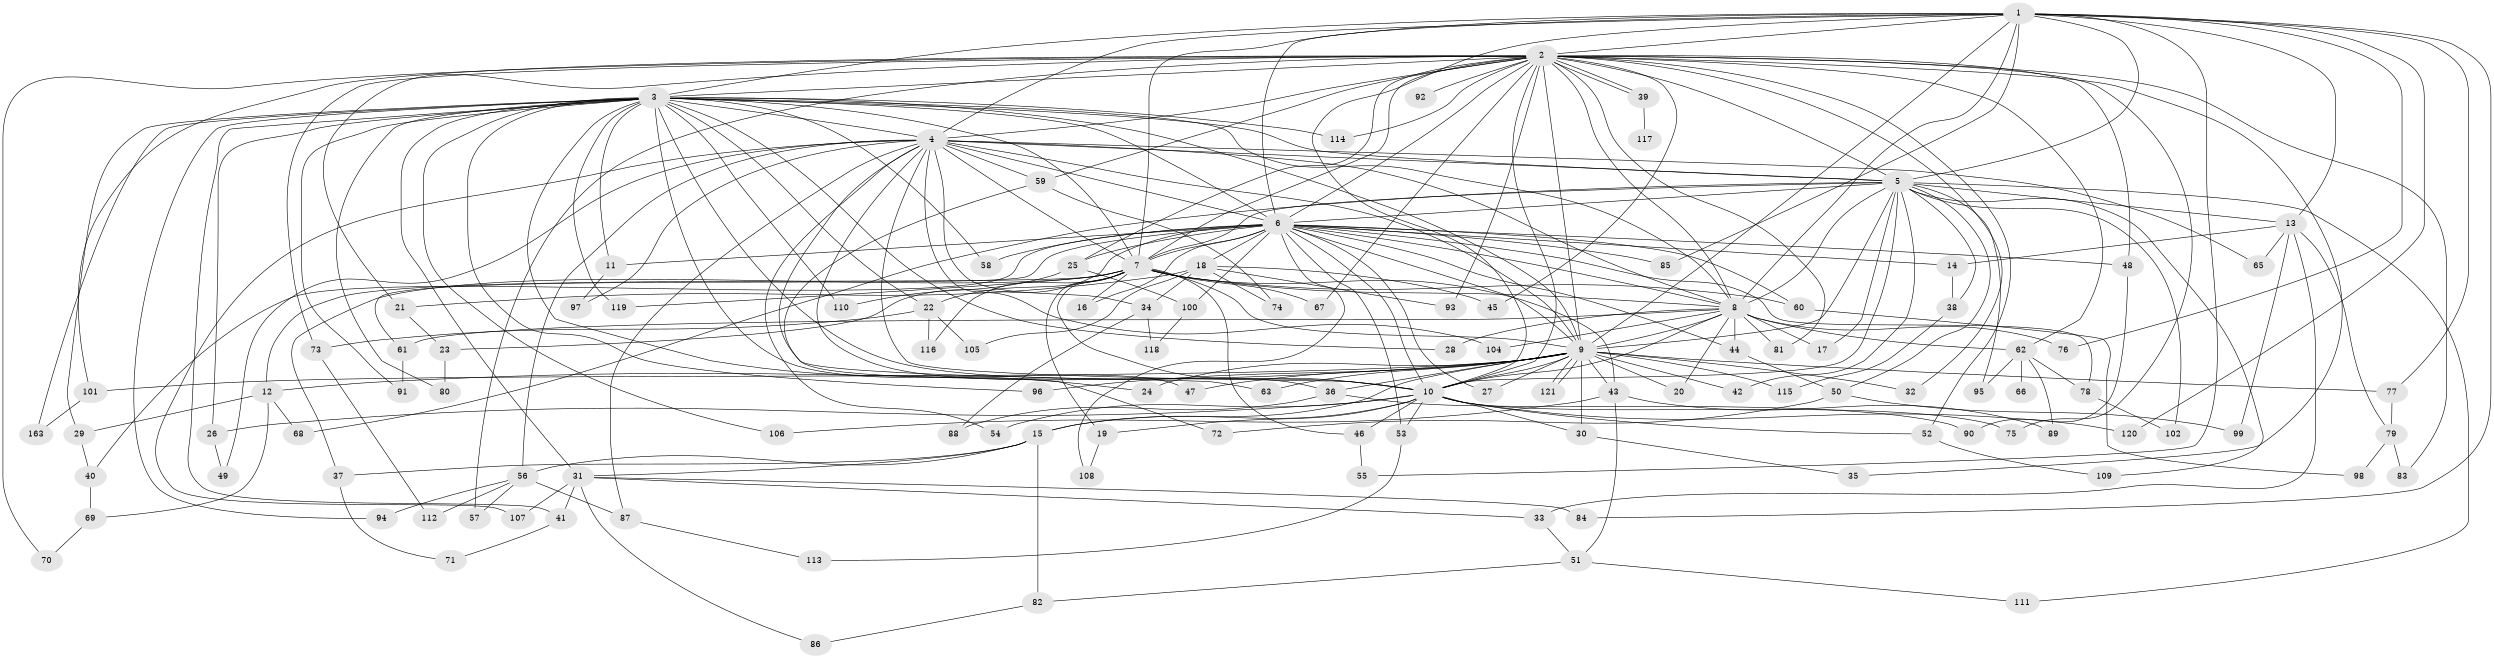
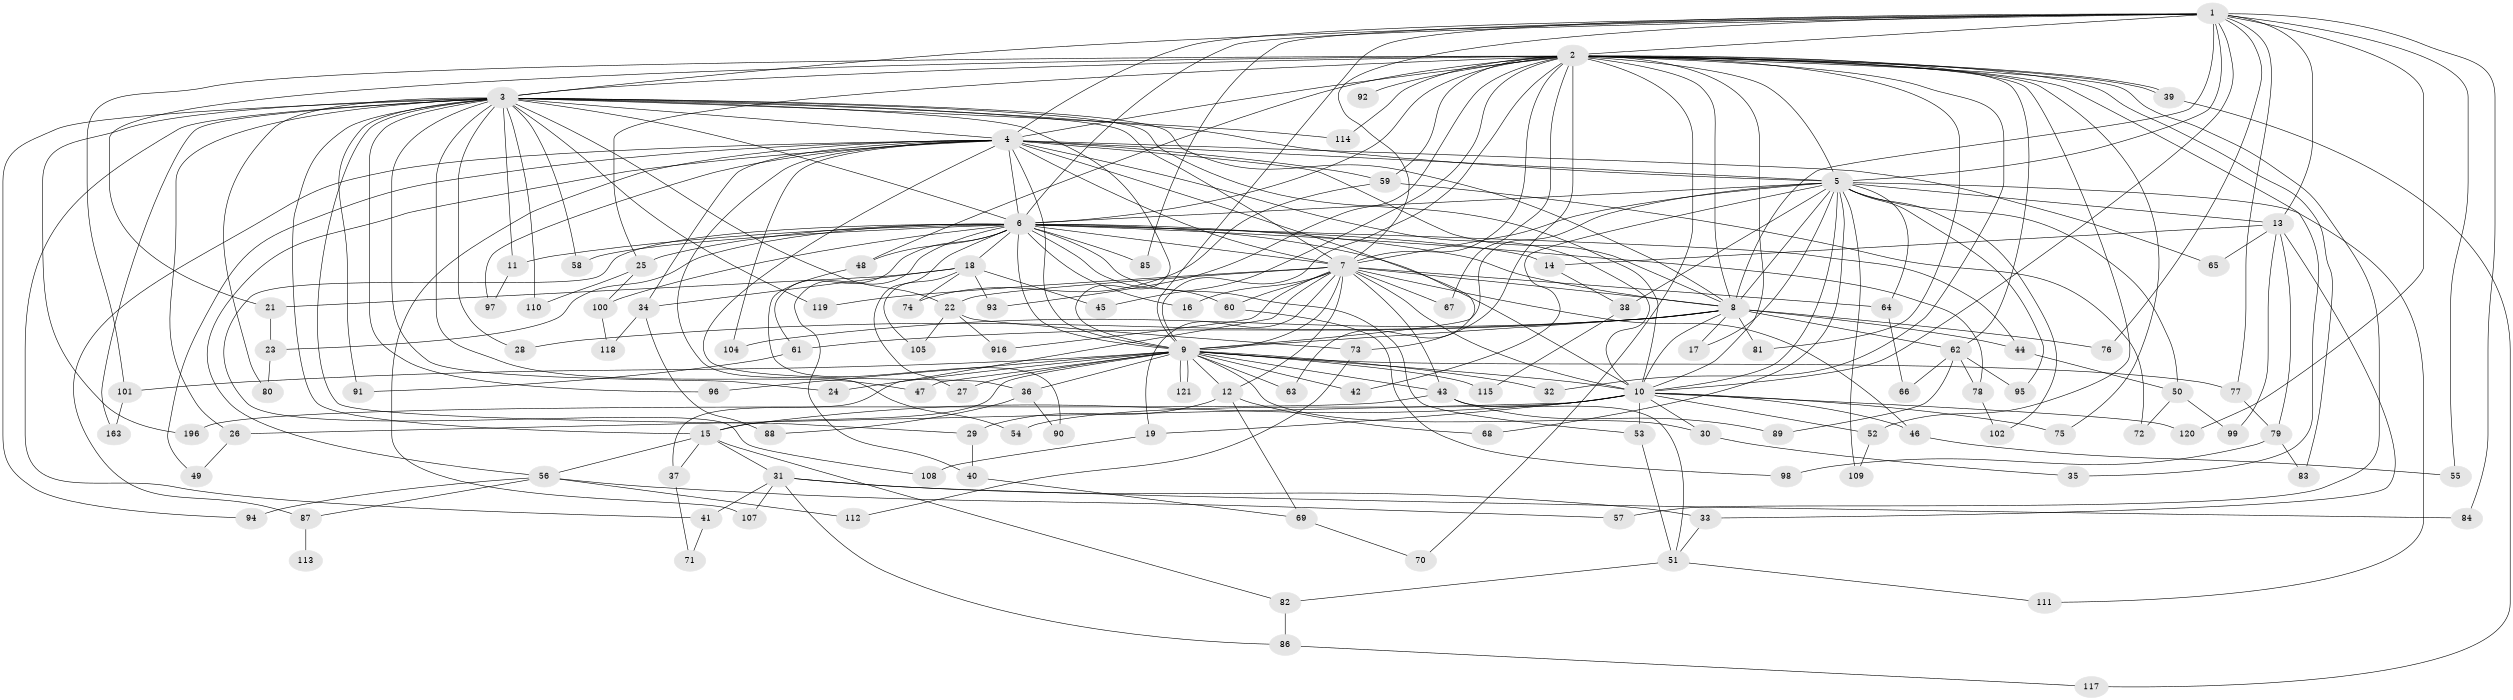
edge "3" -- "31": now "3" -- "15"
node "64": added
node "116": label "116" -> "916"
node "20": removed
node "106": label "106" -> "196"
edge "53" -- "113": now "53" -- "51"
edge "86" -- "117": added
